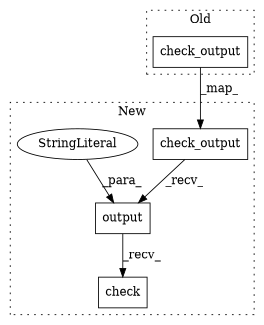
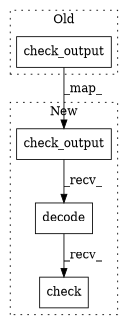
node "StringLiteral": removed
node "output": label "output" -> "decode"
